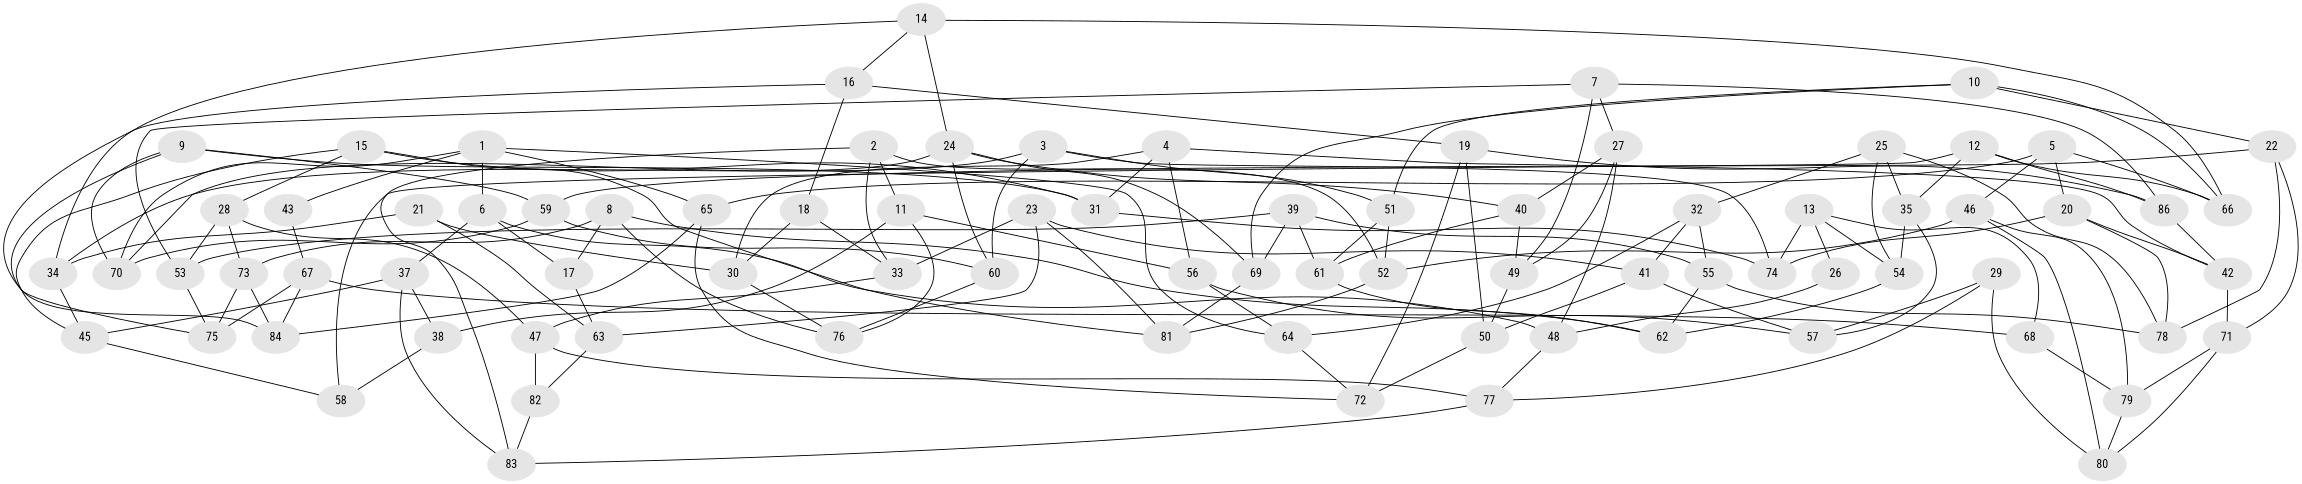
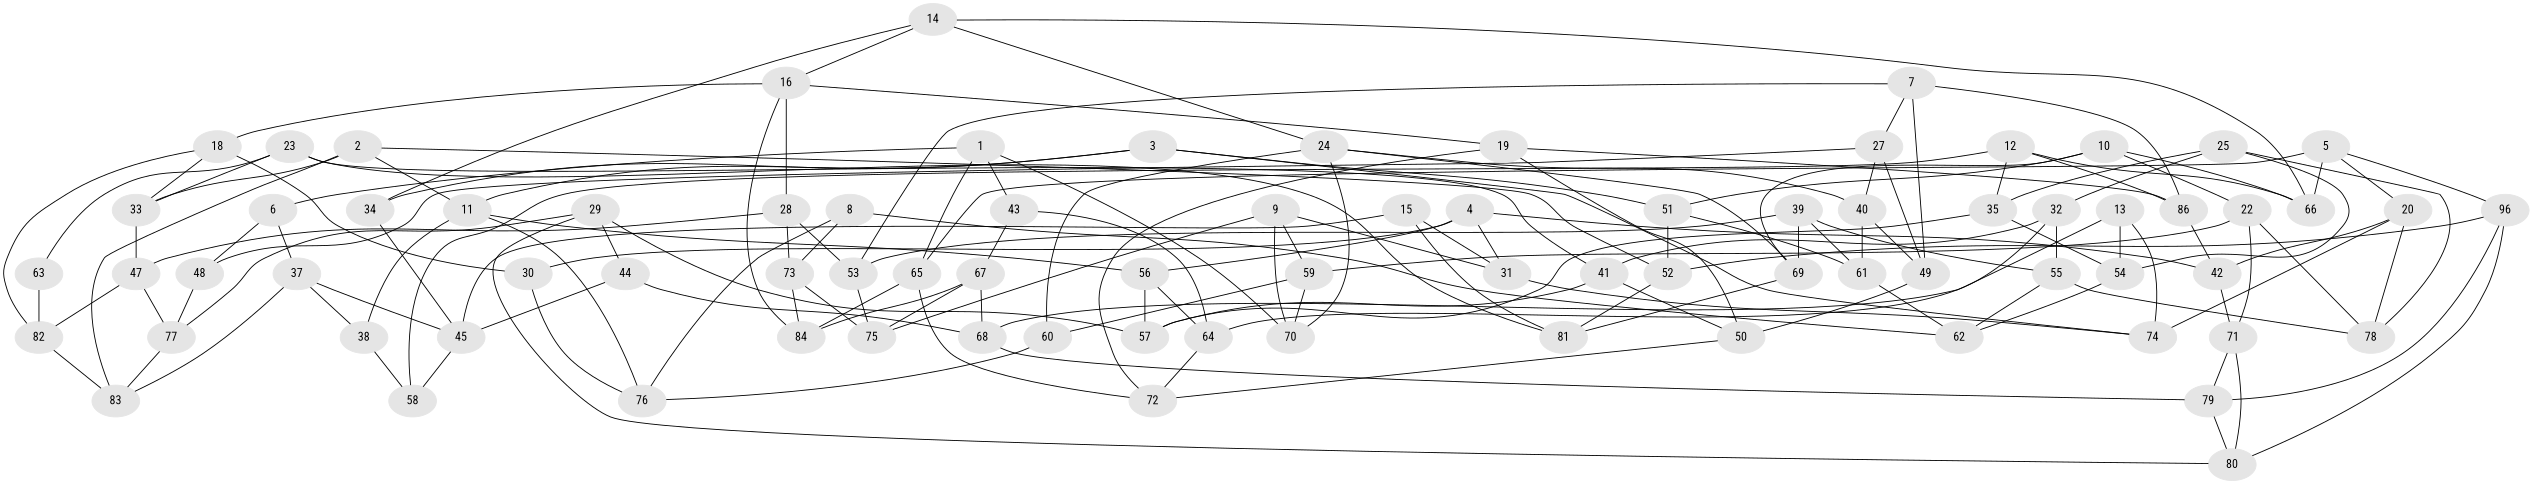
edge "1" -- "64": now "43" -- "64"
edge "15" -- "28": now "16" -- "28"
edge "18" -- "82": added
edge "3" -- "60": now "3" -- "11"
node "21": removed
node "46": label "46" -> "96"
node "17": removed
node "44": added
node "26": removed
